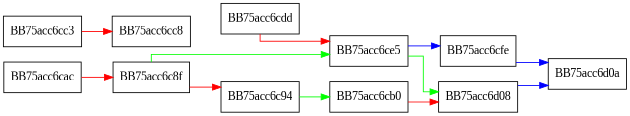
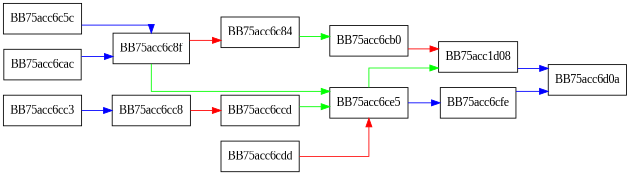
node "BB75acc6c5c": added
edge "BB75acc6cc3" -> "BB75acc6cc8": color red -> blue
edge "BB75acc6cac" -> "BB75acc6c8f": color red -> blue
node "BB75acc6c94": label "BB75acc6c94" -> "BB75acc6c84"
node "BB75acc6d08": label "BB75acc6d08" -> "BB75acc1d08"
node "BB75acc6ccd": added
